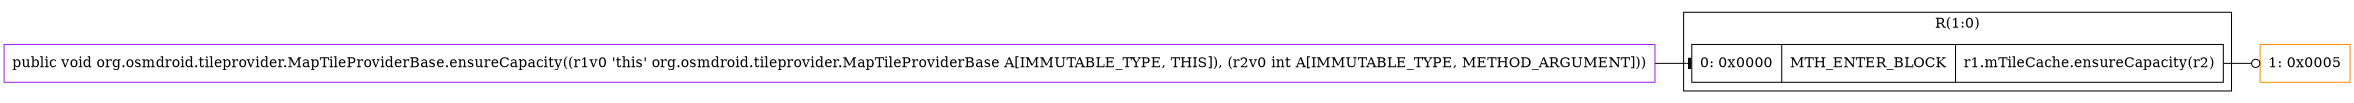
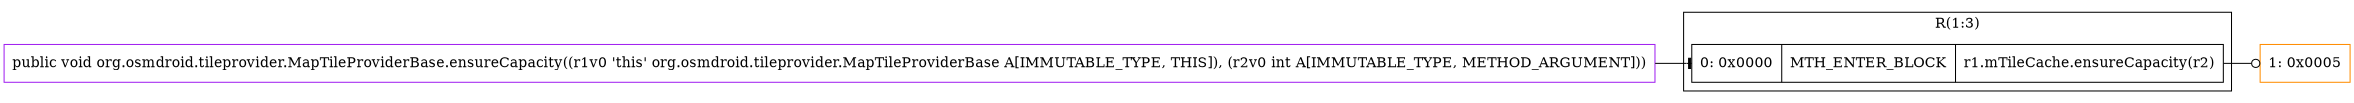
cluster "R(1:0)": label "R(1:0)" -> "R(1:3)"
